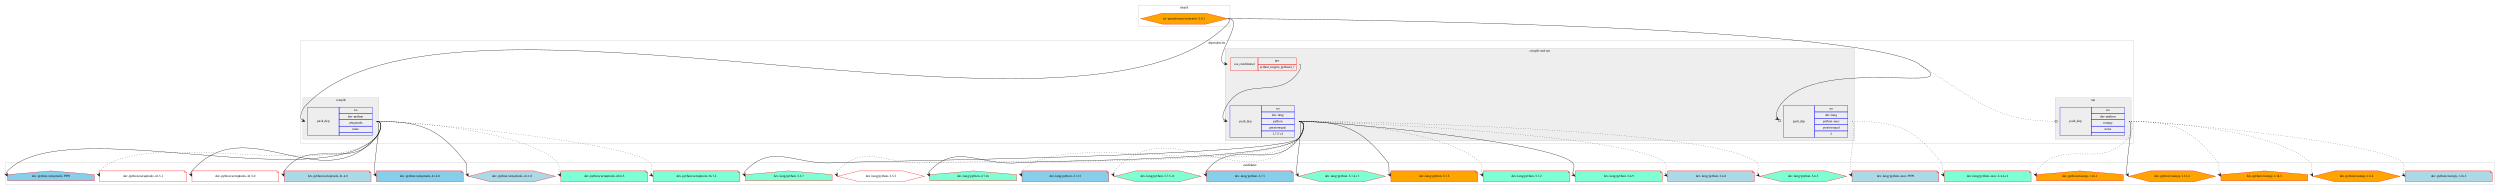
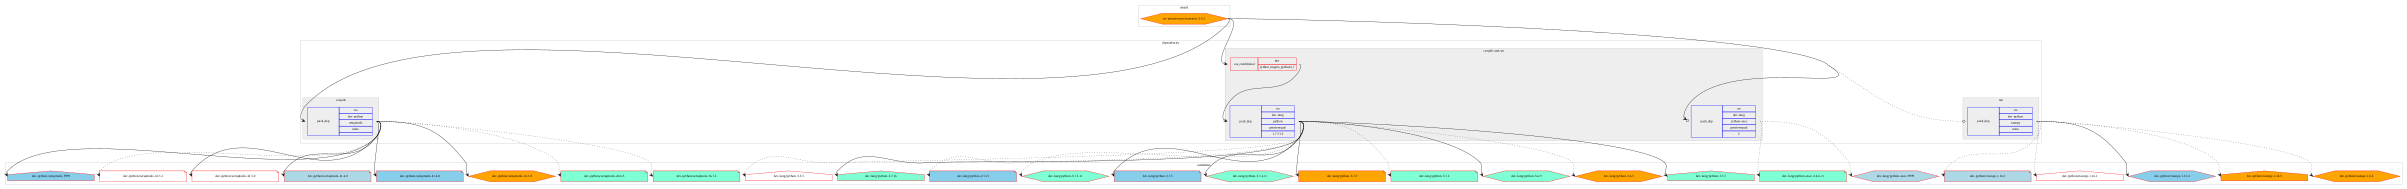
node "dev-python/setuptools-41.1.0": fillcolor lightblue -> orange
node "dev-lang/python-3.5.5": shape hexagon -> house
node "dev-lang/python-3.6.9": shape note -> hexagon
node "dev-lang/python-3.6.8": removed
node "dev-lang/python-3.6.5": fillcolor aquamarine -> orange
node "dev-lang/python-exec-9999": shape note -> hexagon
node "dev-python/numpy-1.16.1": fillcolor orange -> white
node "dev-python/numpy-1.15.4": fillcolor orange -> skyblue
